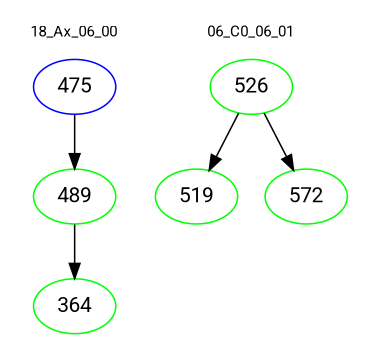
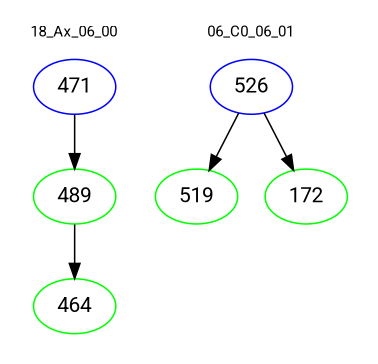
node "475": label "475" -> "471"
node "526": color green -> blue
node "572": label "572" -> "172"
node "364": label "364" -> "464"
